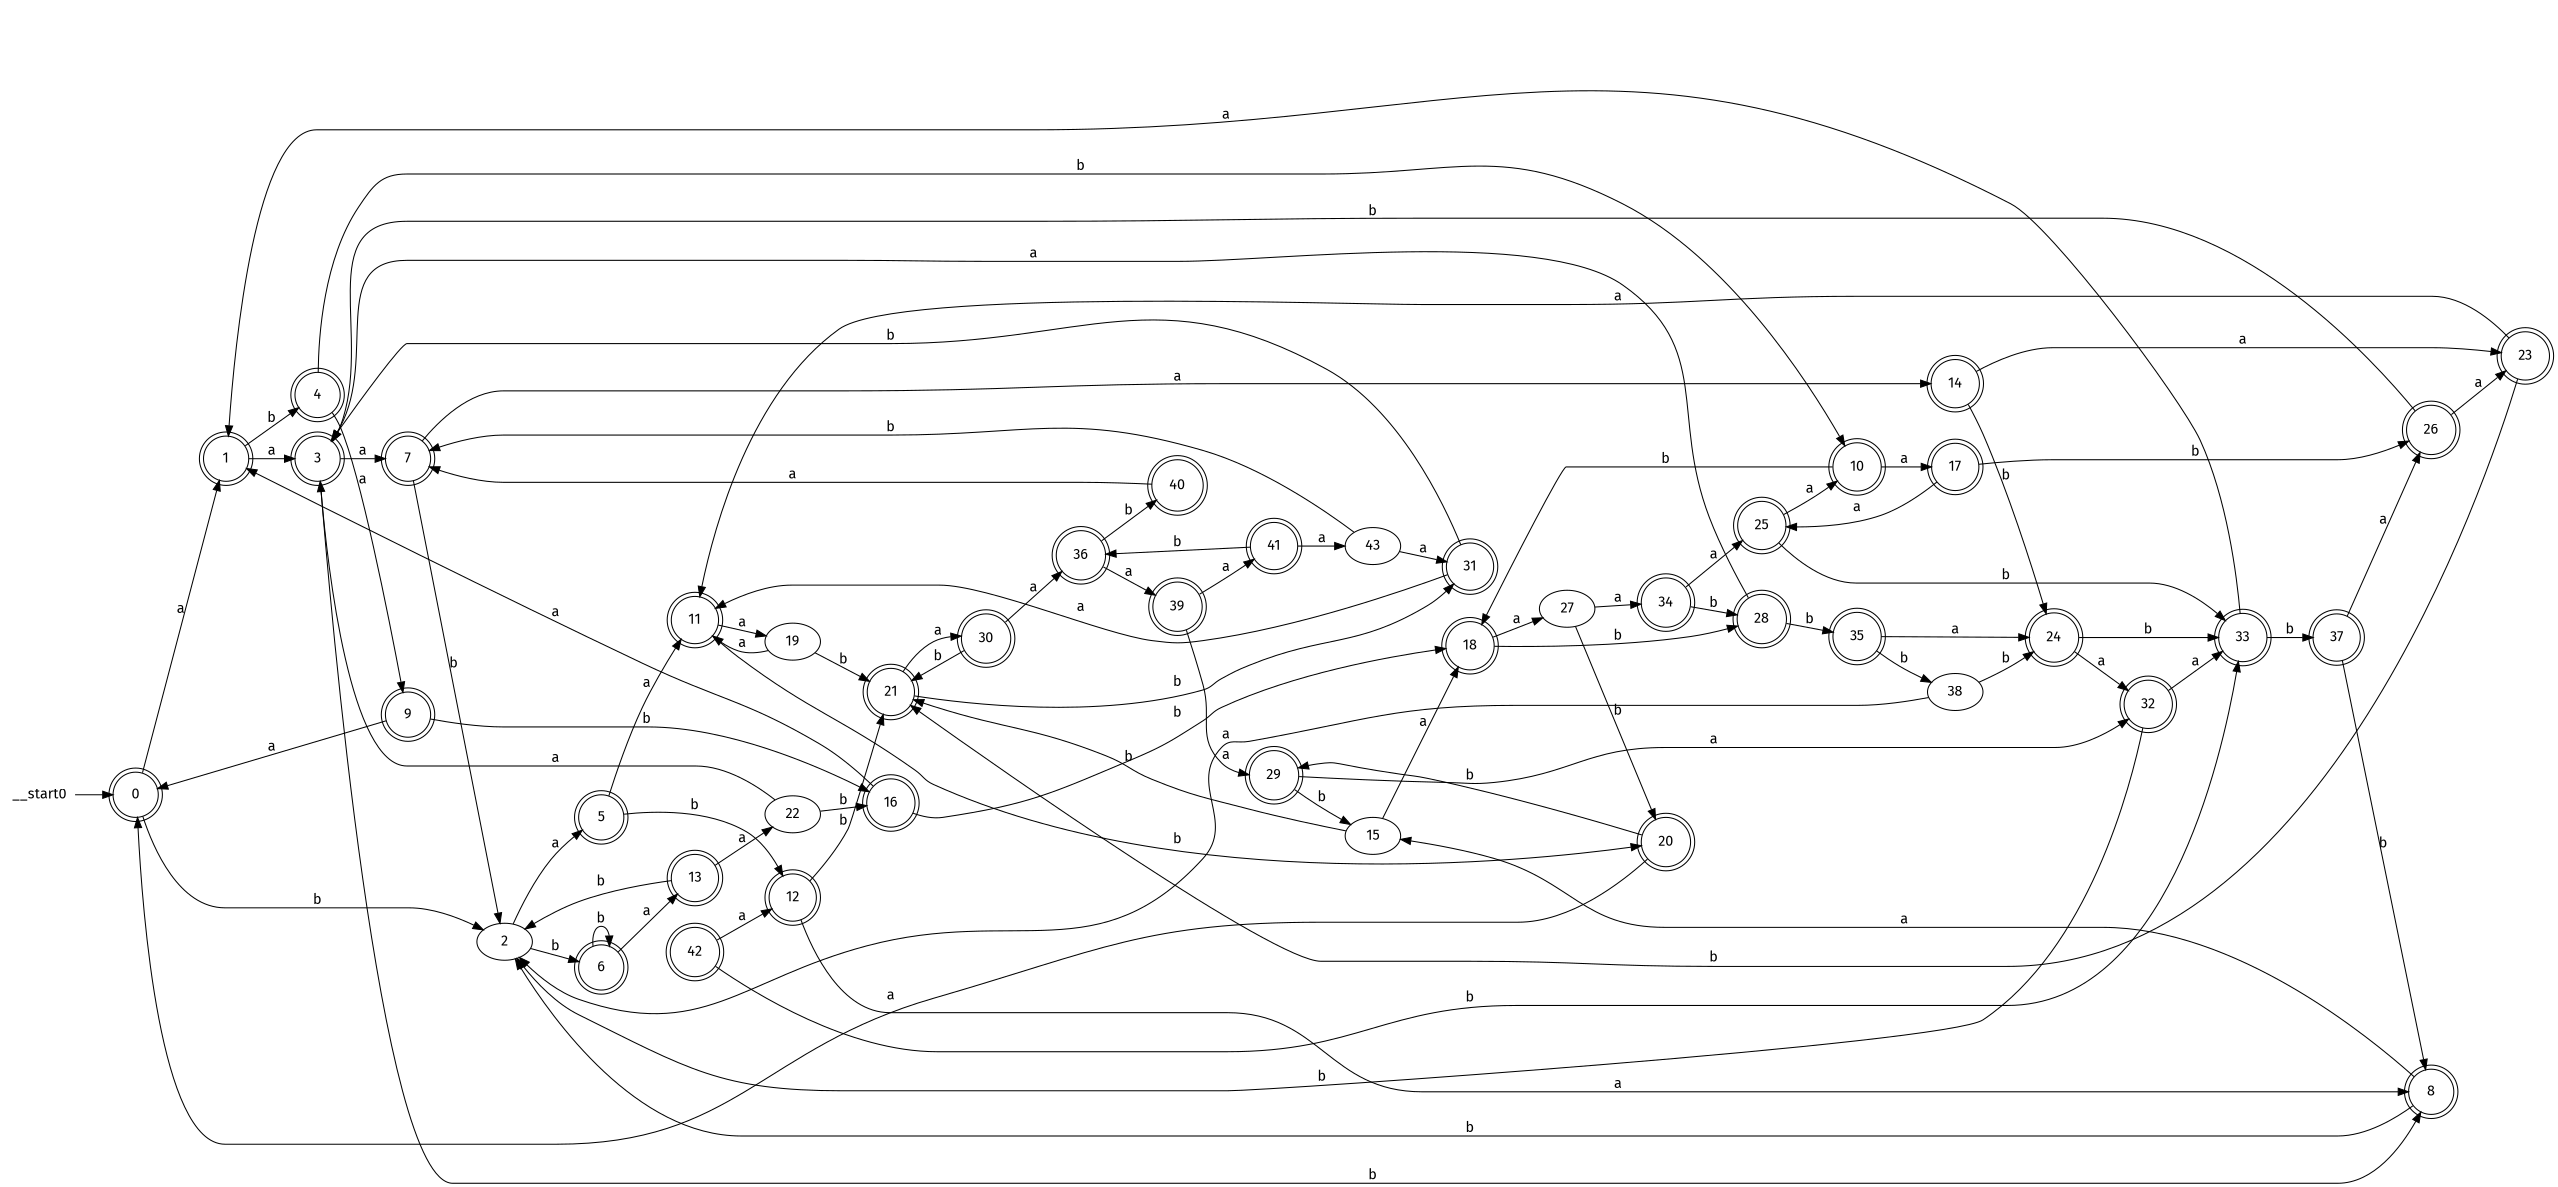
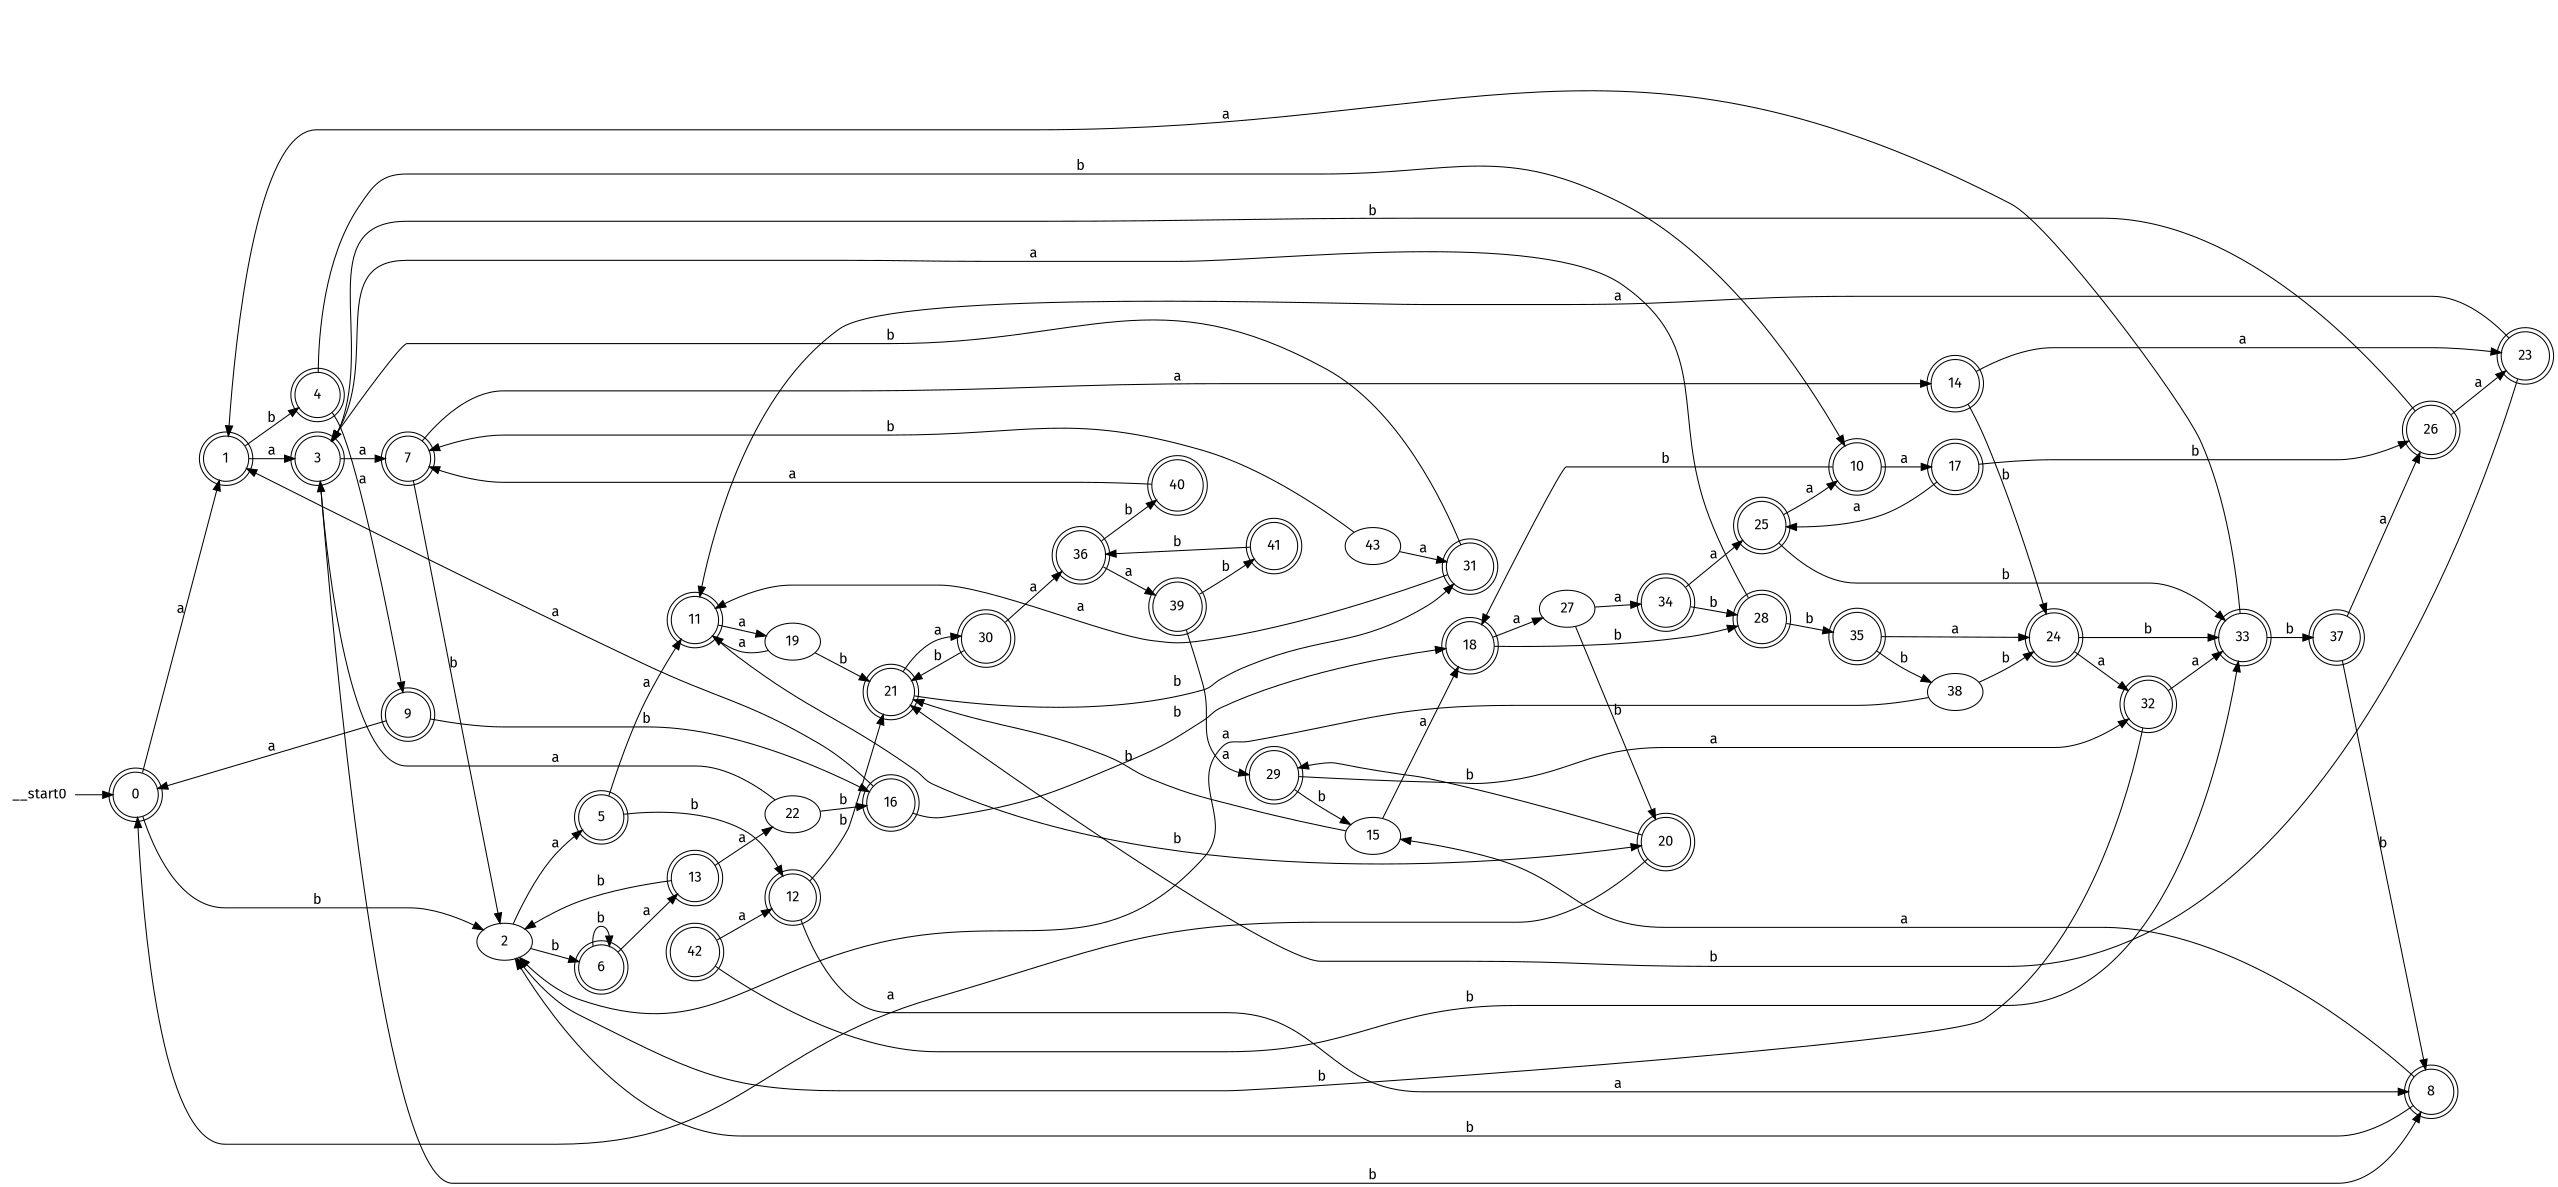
edge "41" -> "43": removed, label "a"
edge "39" -> "41": label "a" -> "b"
